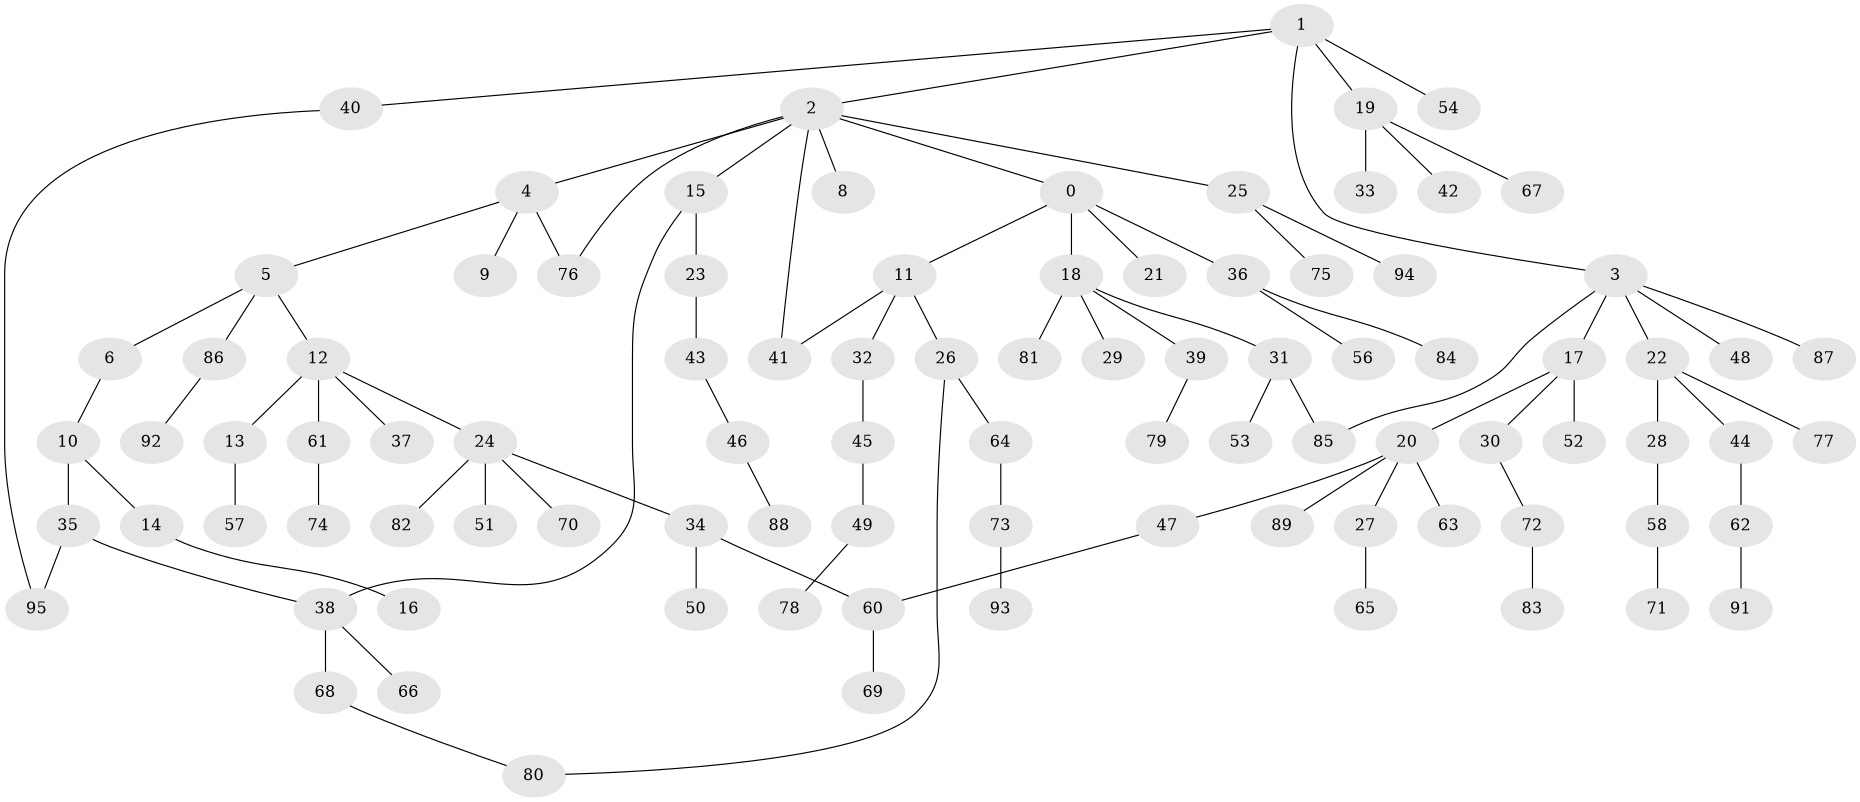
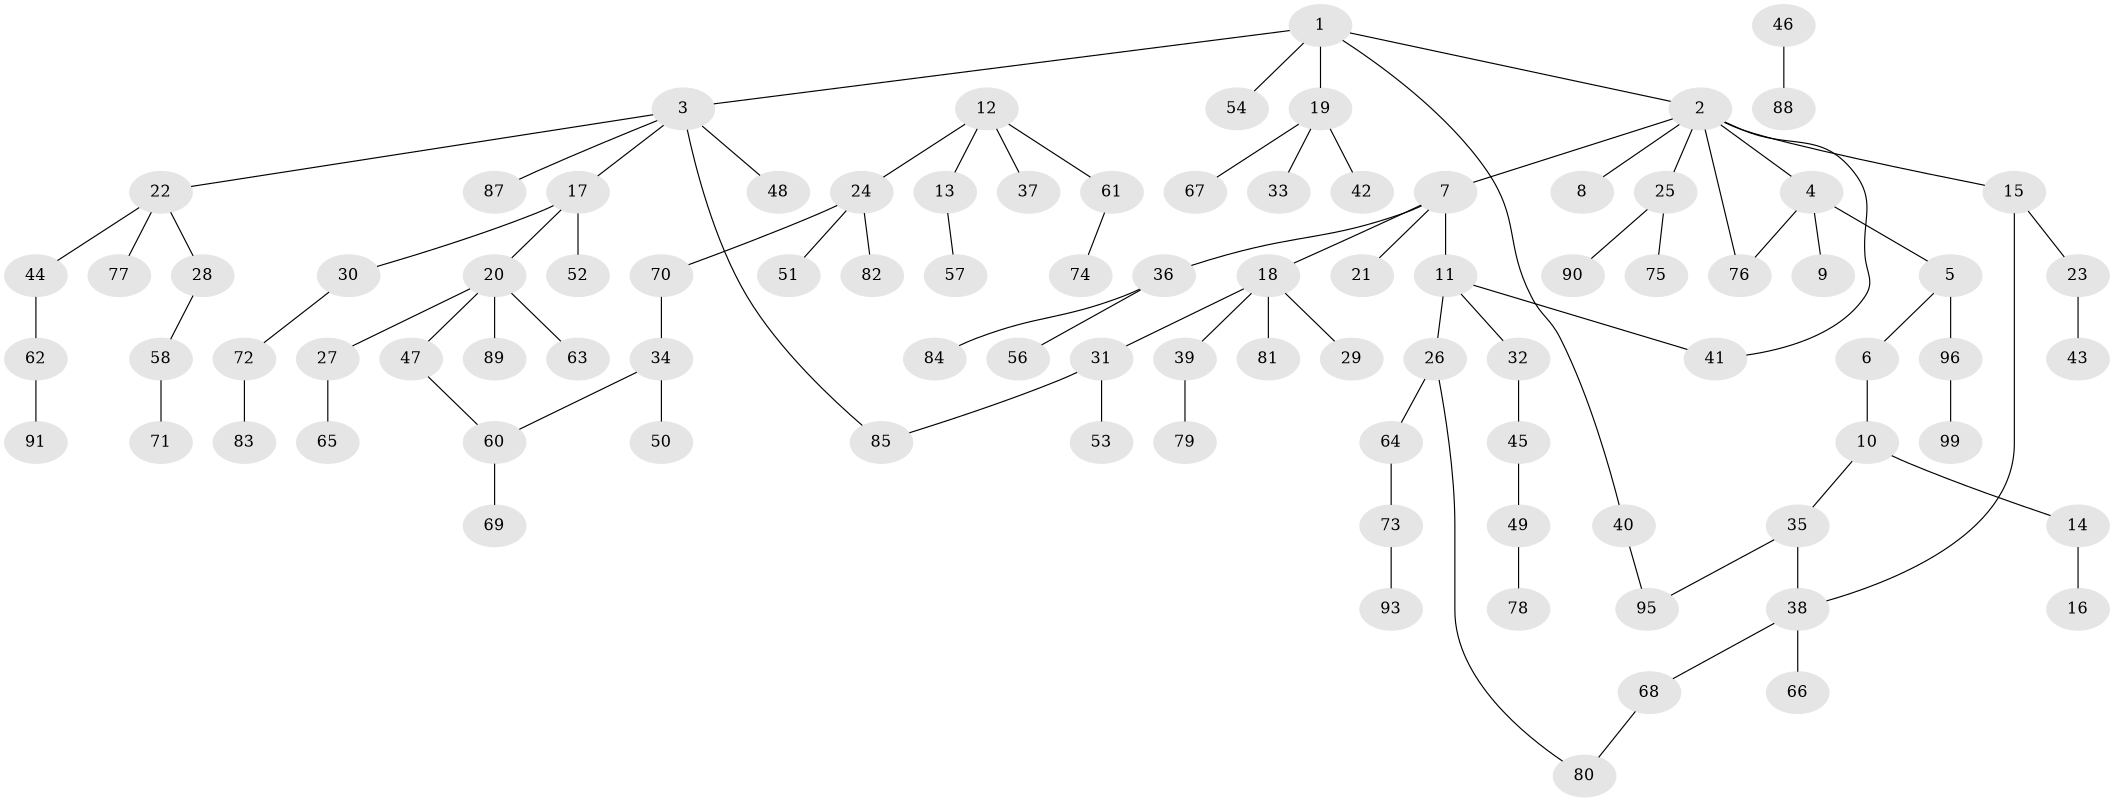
node "0": label "0" -> "7"
node "94": label "94" -> "90"
edge "5" -- "12": removed
node "86": label "86" -> "96"
edge "43" -- "46": removed
node "92": label "92" -> "99"
edge "24" -- "34": now "70" -- "34"
